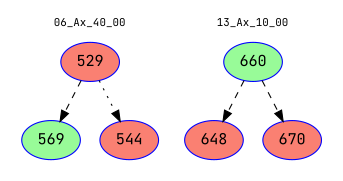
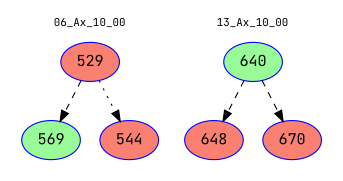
cluster "06_Ax_40_00": label "06_Ax_40_00" -> "06_Ax_10_00"
node "660": label "660" -> "640"
